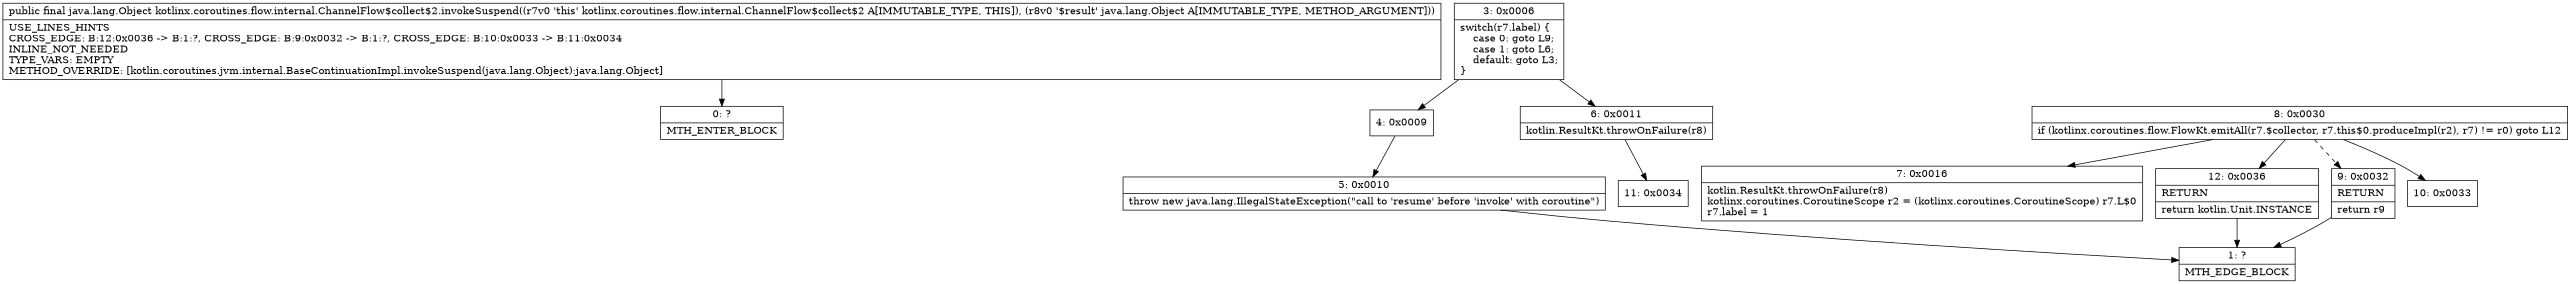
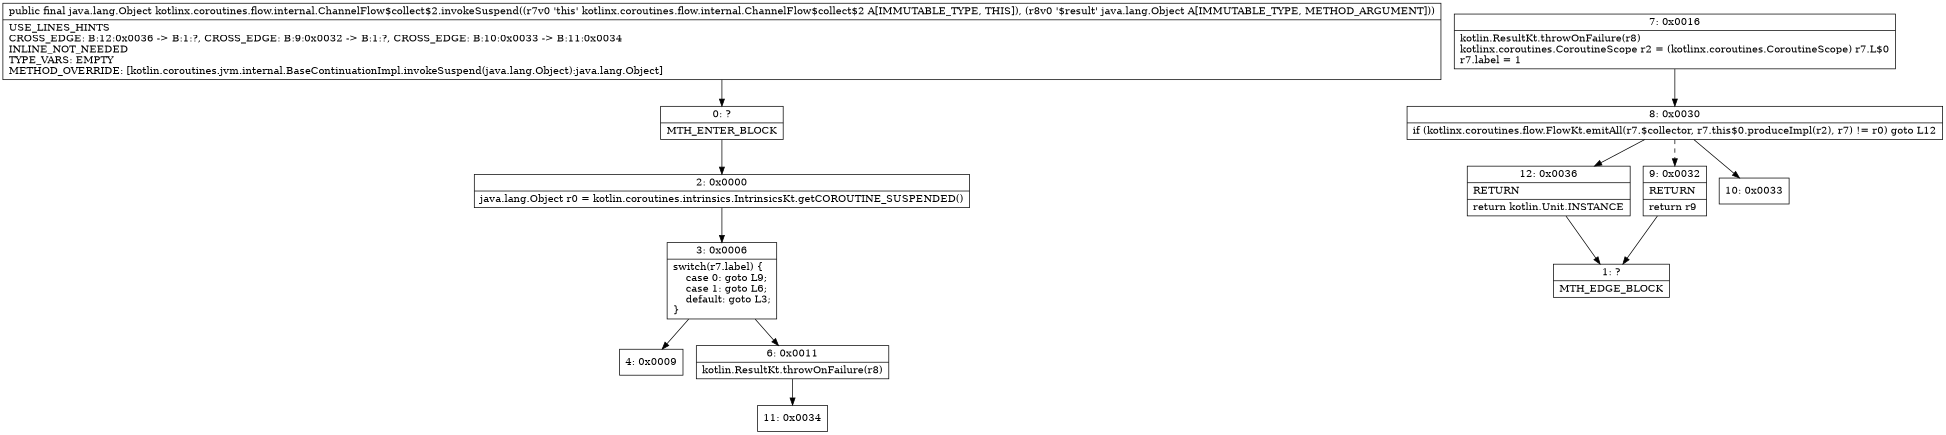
edge "8: 0x0030" -> "7: 0x0016": reversed
node "2: 0x0000": added
node "5: 0x0010": removed
